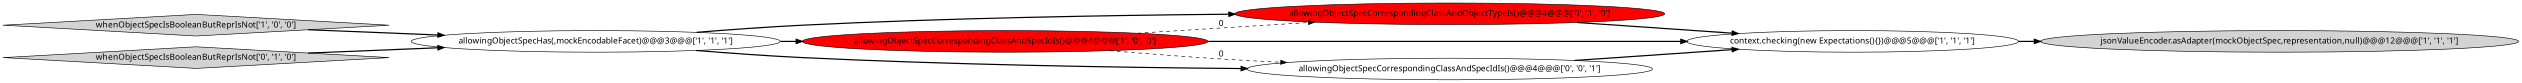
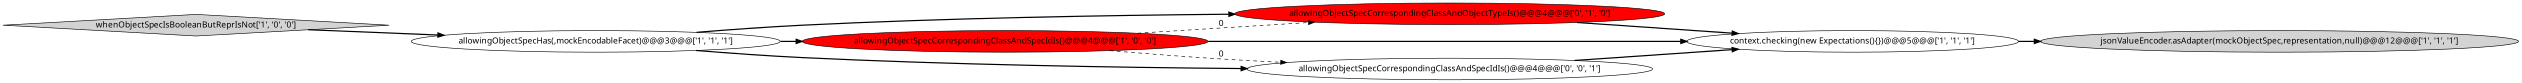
node "whenObjectSpecIsBooleanButReprIsNot['0', '1', '0']": removed
